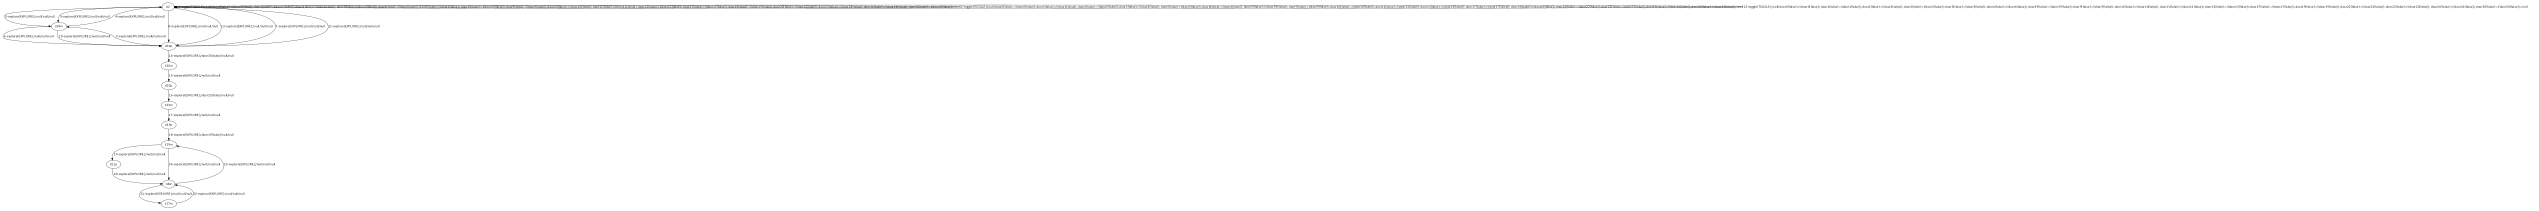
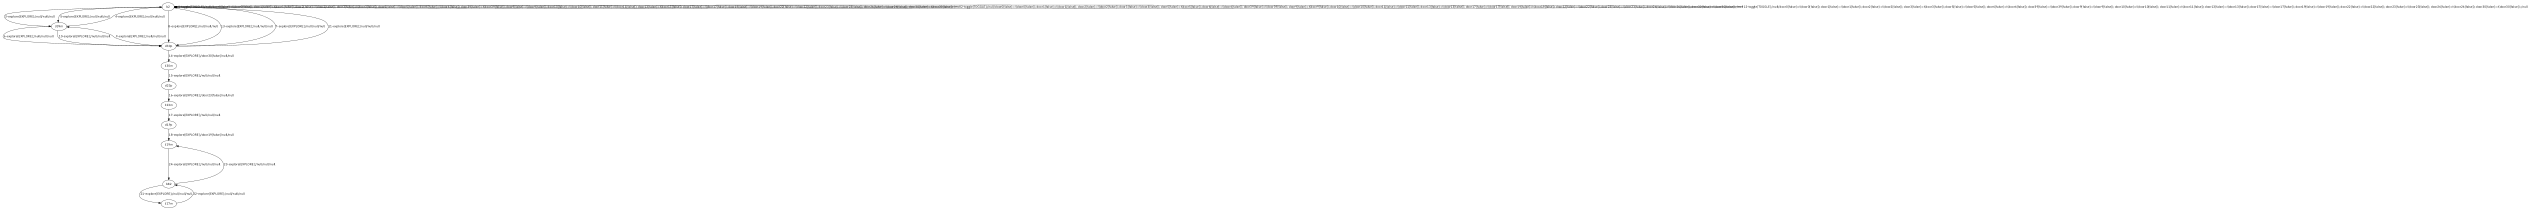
node "d11p": removed
